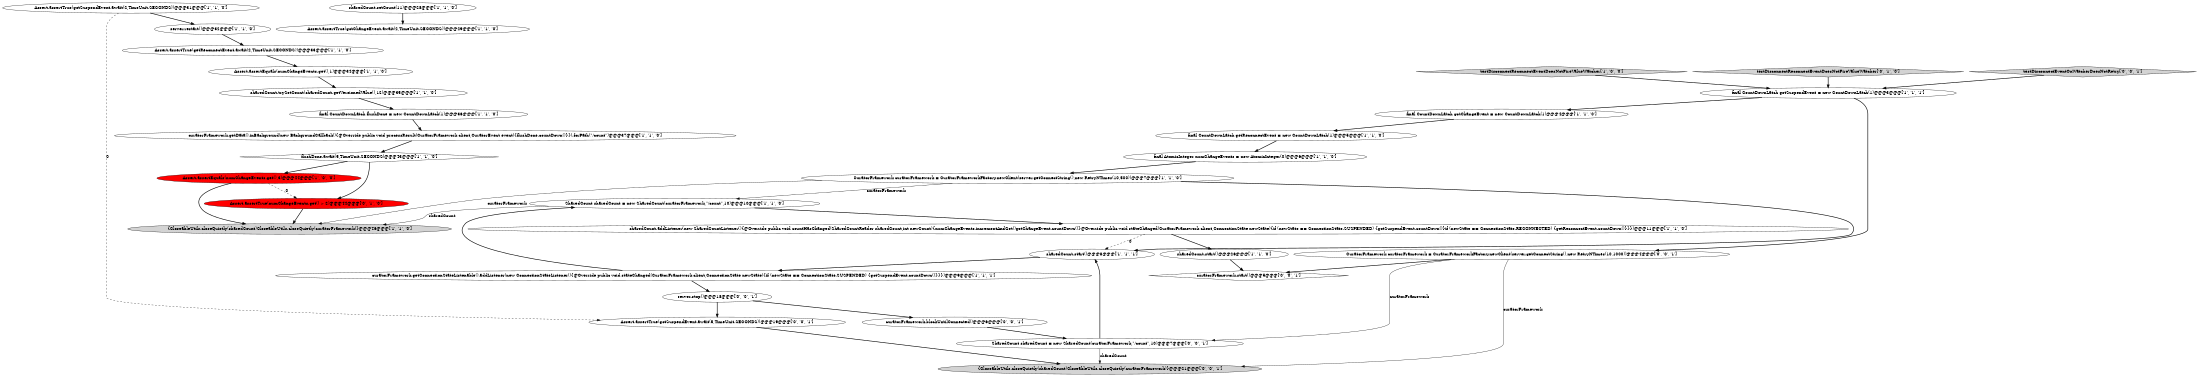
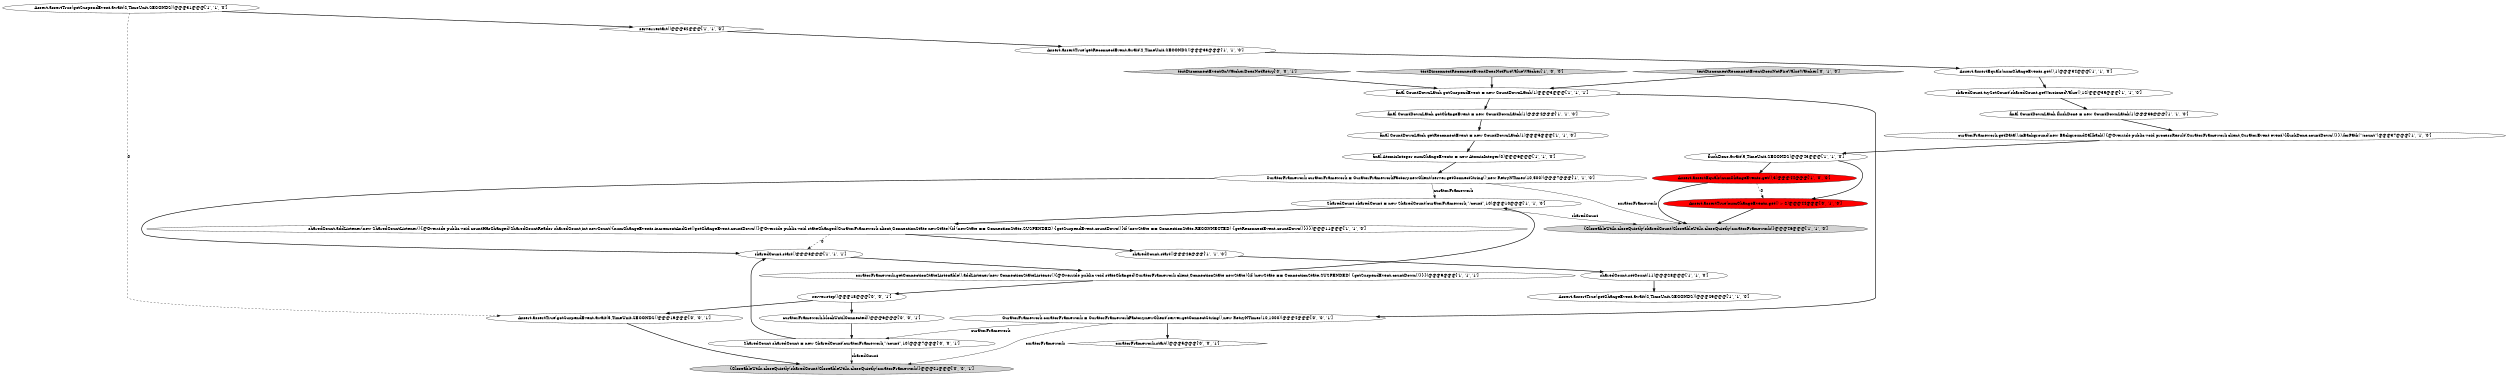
node "server.restart()@@@32@@@['1', '1', '0']": shape ellipse -> diamond
node "flushDone.await(5,TimeUnit.SECONDS)@@@43@@@['1', '1', '0']": shape diamond -> ellipse
edge "sharedCount.start()@@@26@@@['1', '1', '0']" -> "curatorFramework.start()@@@5@@@['0', '0', '1']": now "sharedCount.start()@@@26@@@['1', '1', '0']" -> "sharedCount.setCount(11)@@@28@@@['1', '1', '0']"
